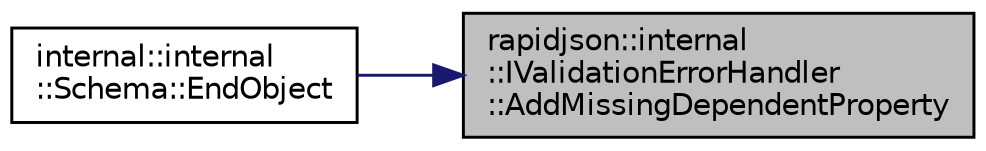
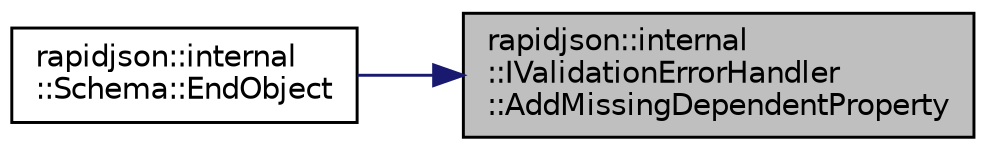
node "internal::internal ::Schema::EndObject": label "internal::internal ::Schema::EndObject" -> "rapidjson::internal ::Schema::EndObject"
